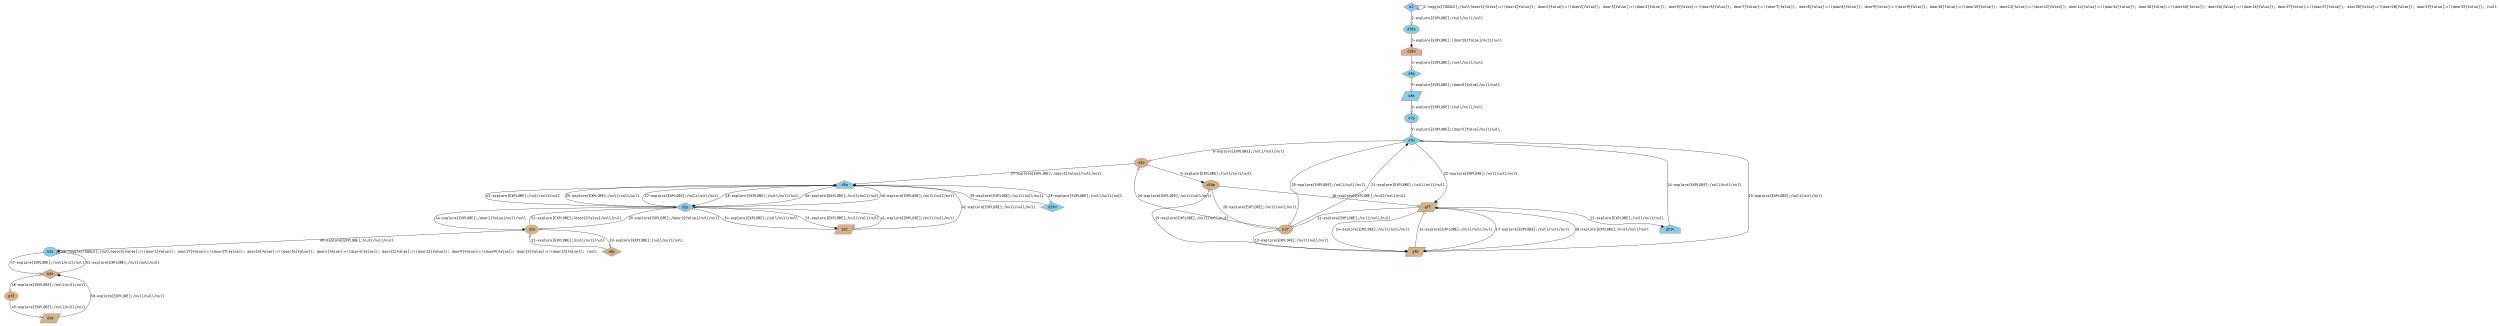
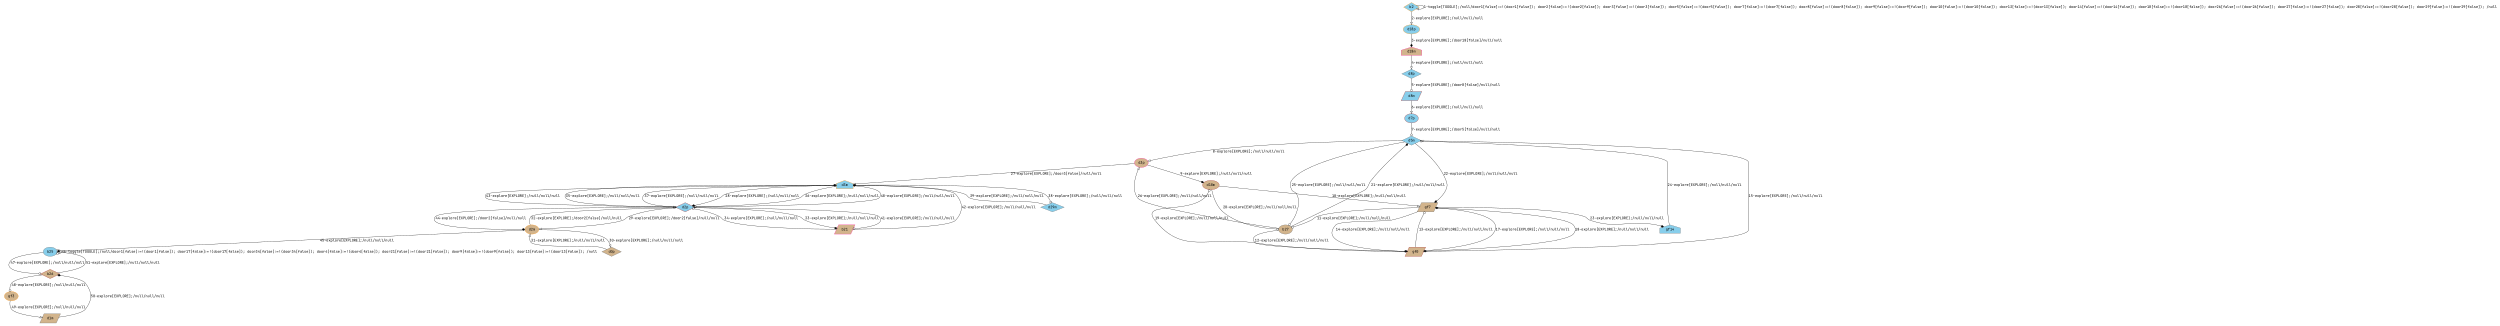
node "b2": color deeppink -> darkorange
